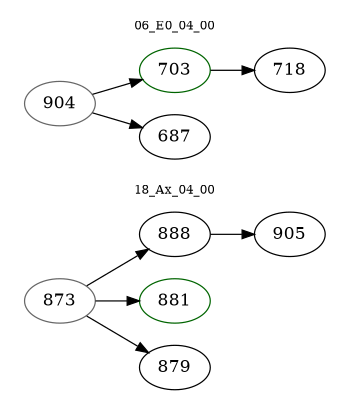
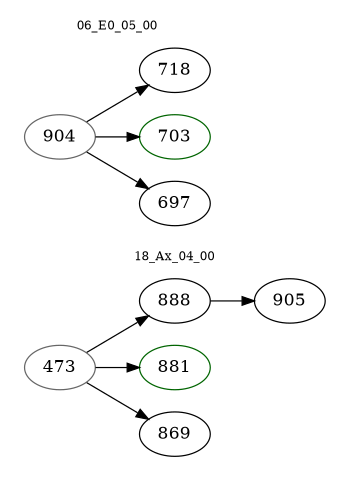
cluster "06_E0_04_00": label "06_E0_04_00" -> "06_E0_05_00"
edge "703" -> "718": now "904" -> "718"
node "687": label "687" -> "697"
node "873": label "873" -> "473"
node "879": label "879" -> "869"
